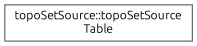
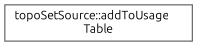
node "topoSetSource::topoSetSource Table": label "topoSetSource::topoSetSource Table" -> "topoSetSource::addToUsage Table"
